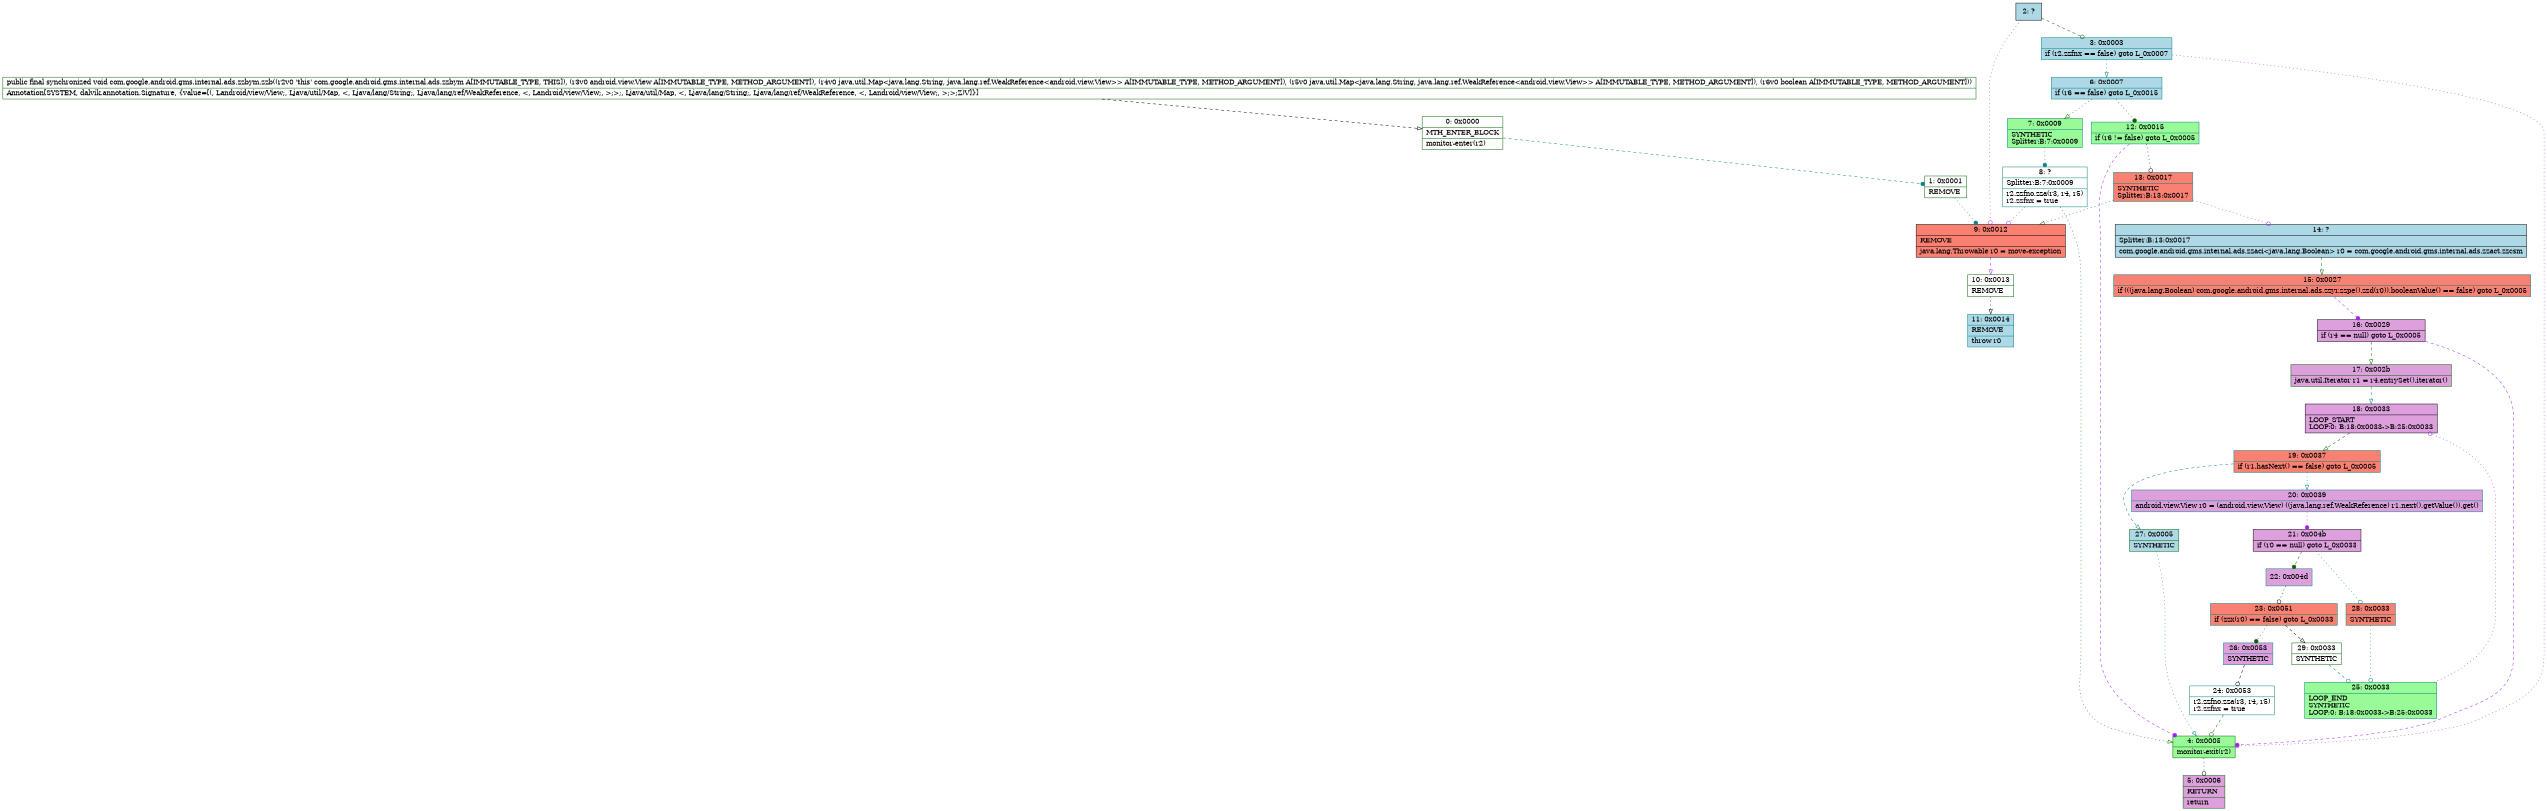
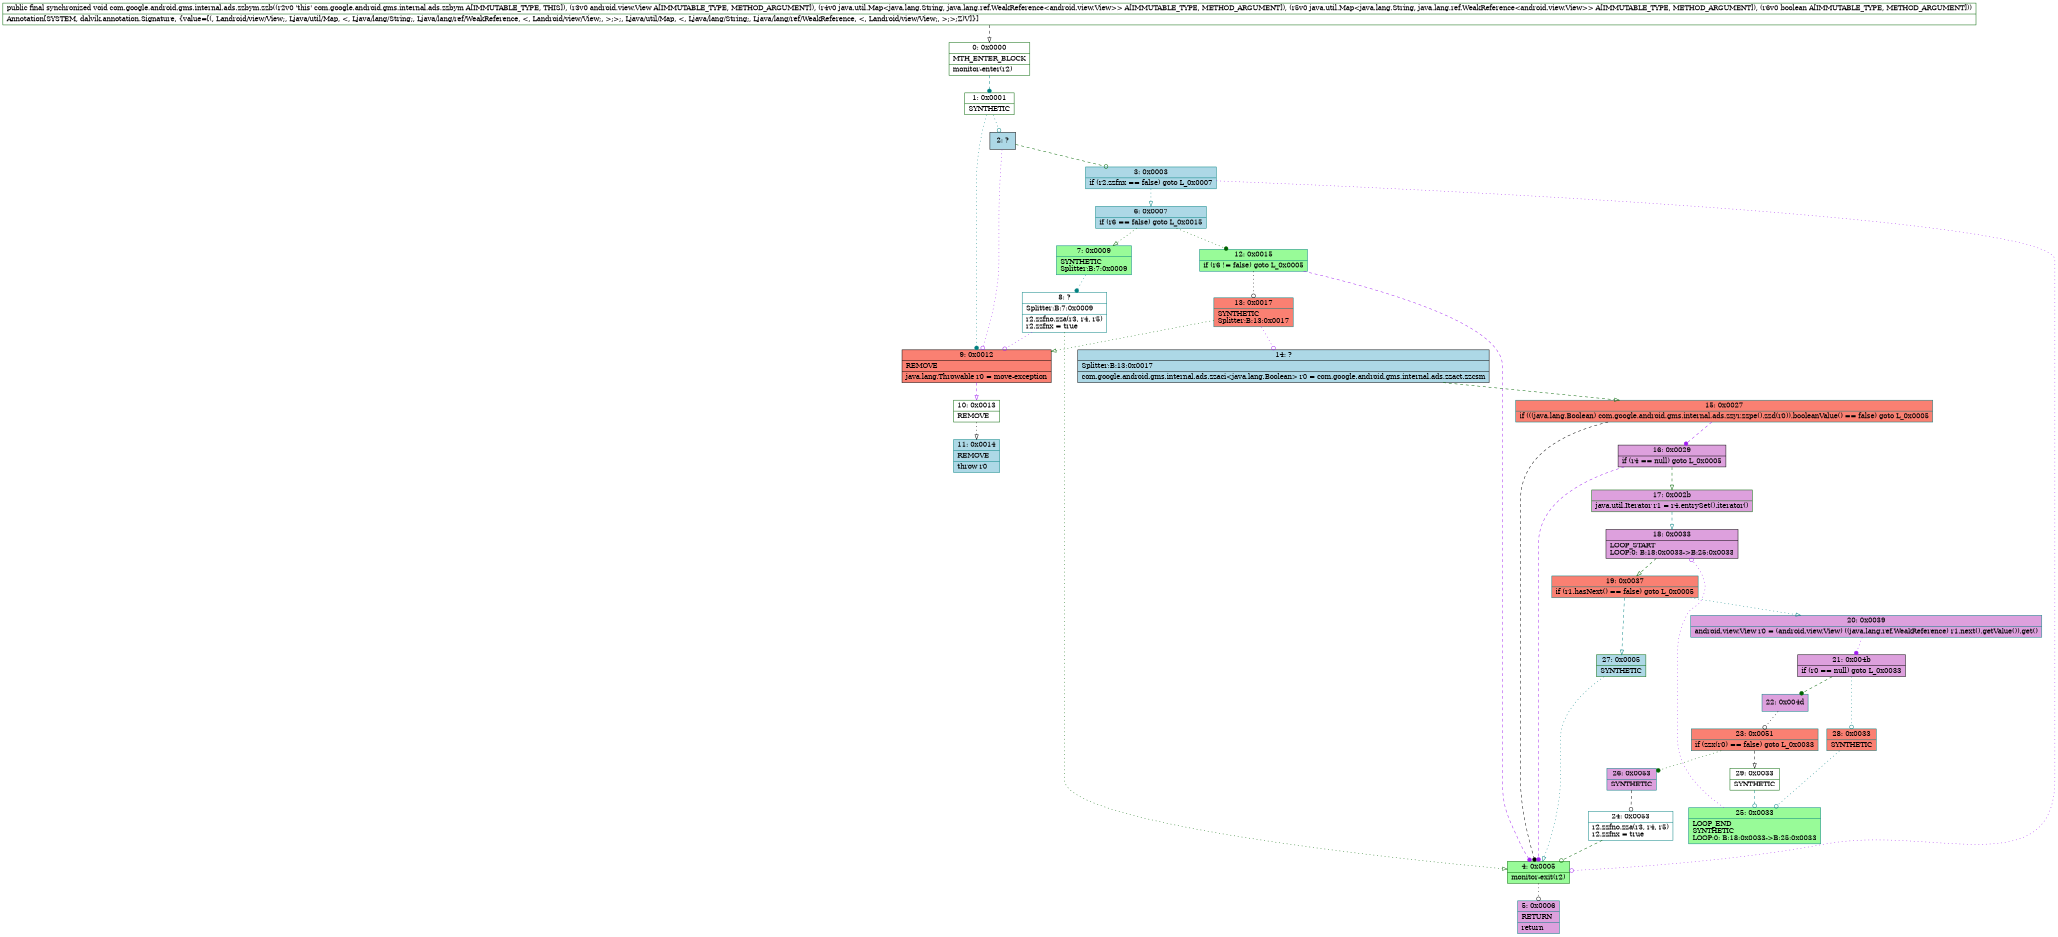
edge "1: 0x0001" -> "2: ?": added
node "1: 0x0001": text "REMOVE" -> "SYNTHETIC"
edge "15: 0x0027" -> "4: 0x0005": added
node "5: 0x0006": color darkgreen -> teal
